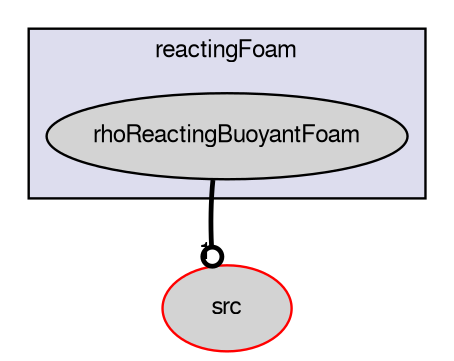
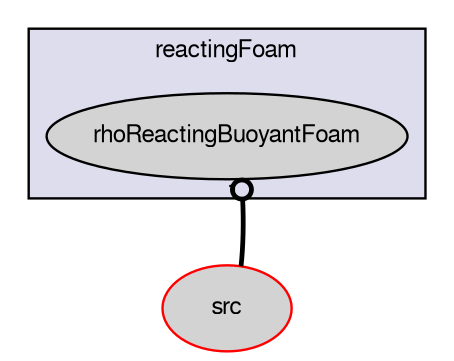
edge "rhoReactingBuoyantFoam" -> "src": reversed
